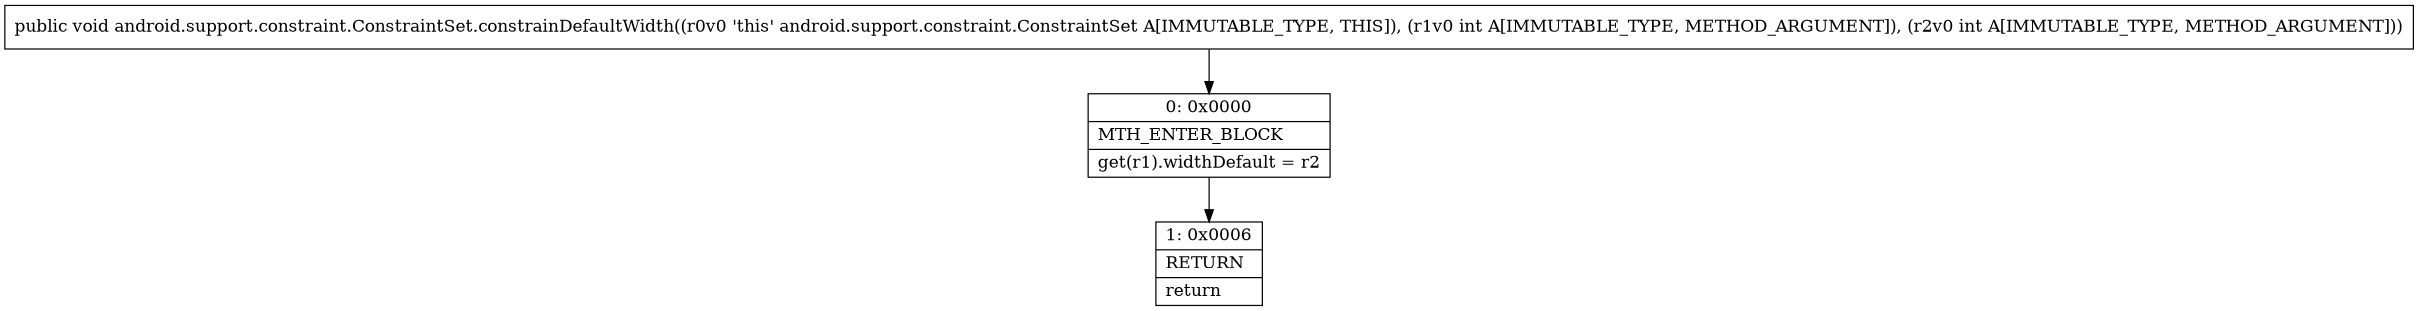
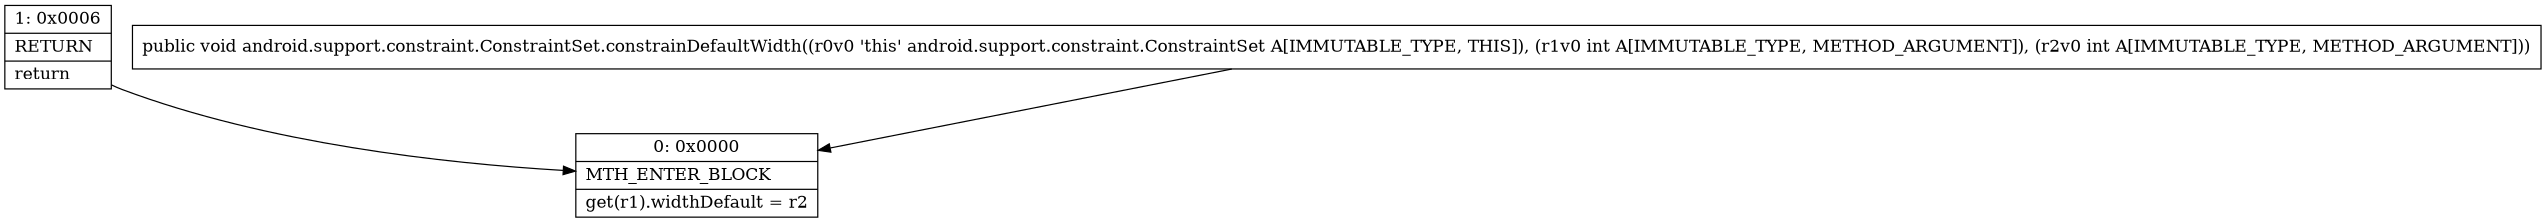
edge "0: 0x0000" -> "1: 0x0006": reversed
